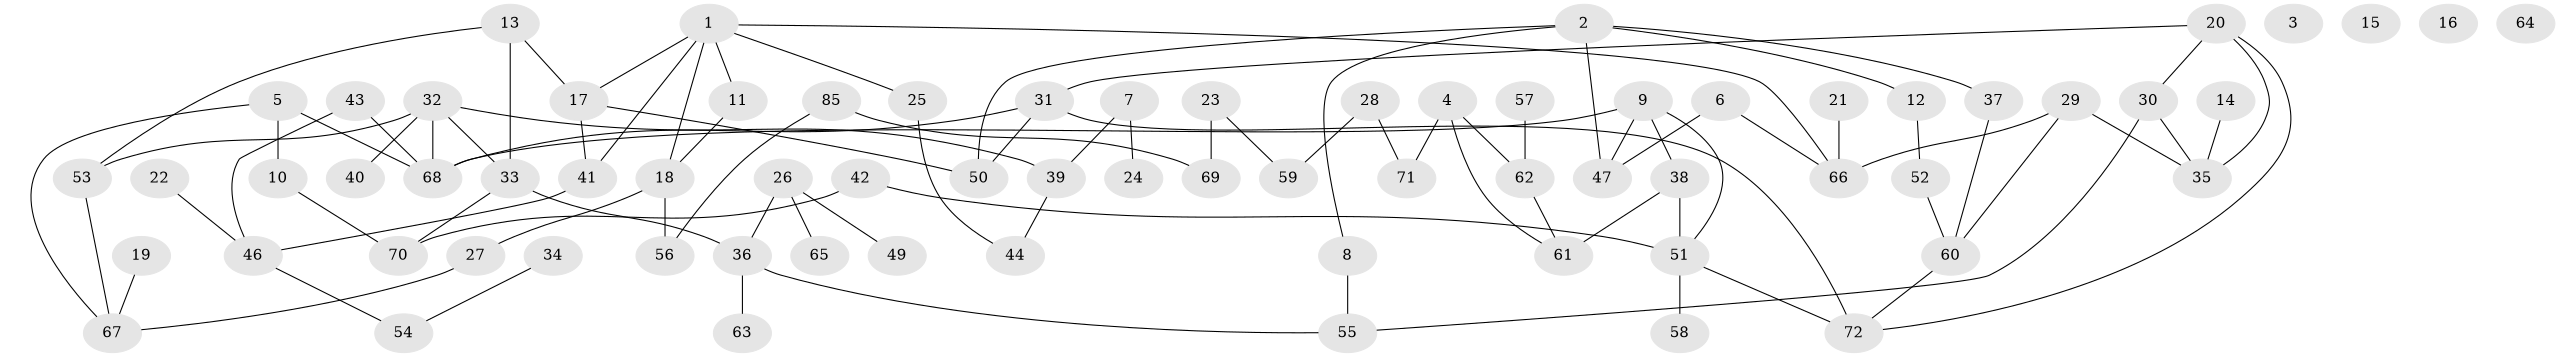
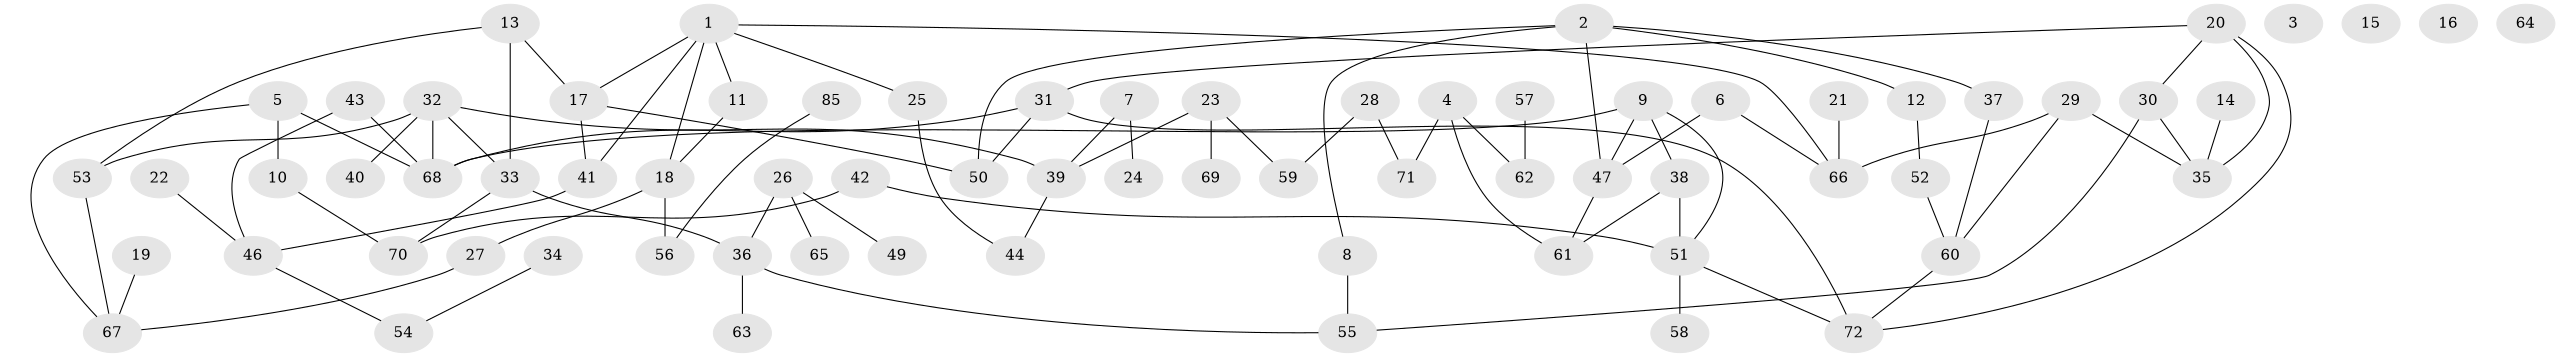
edge "85" -- "69": removed
edge "23" -- "39": added
edge "62" -- "61": now "47" -- "61"
